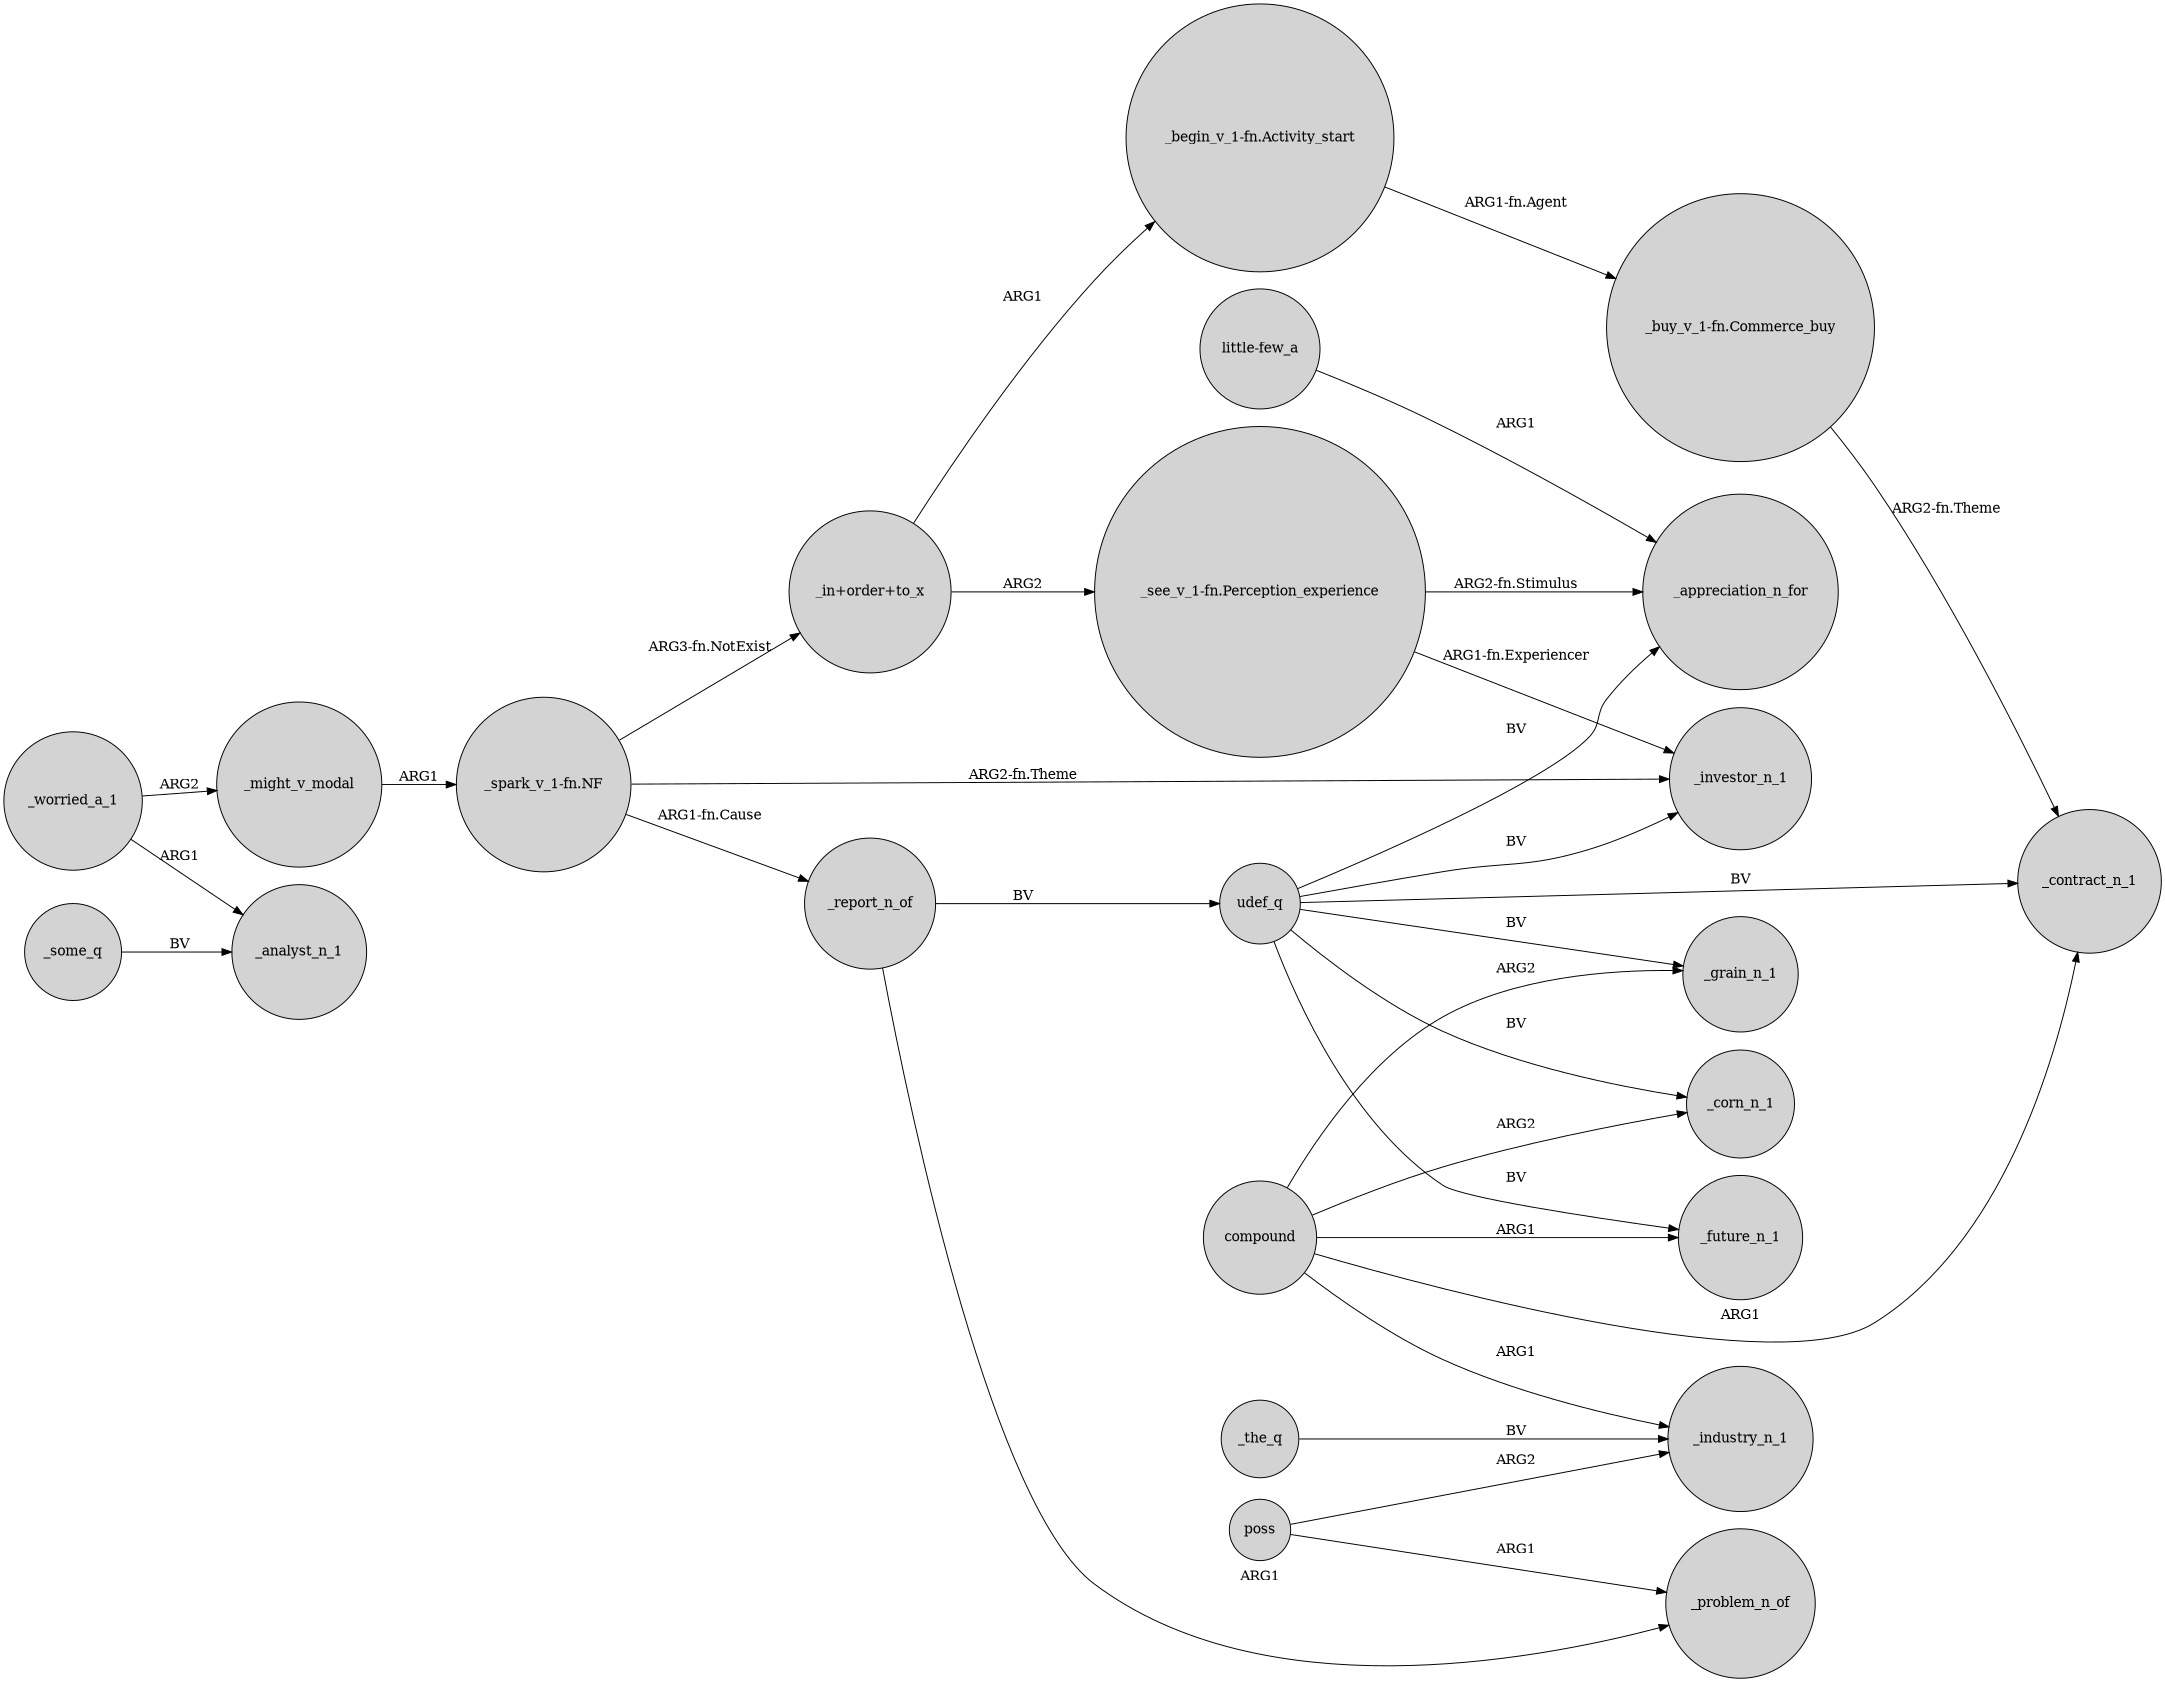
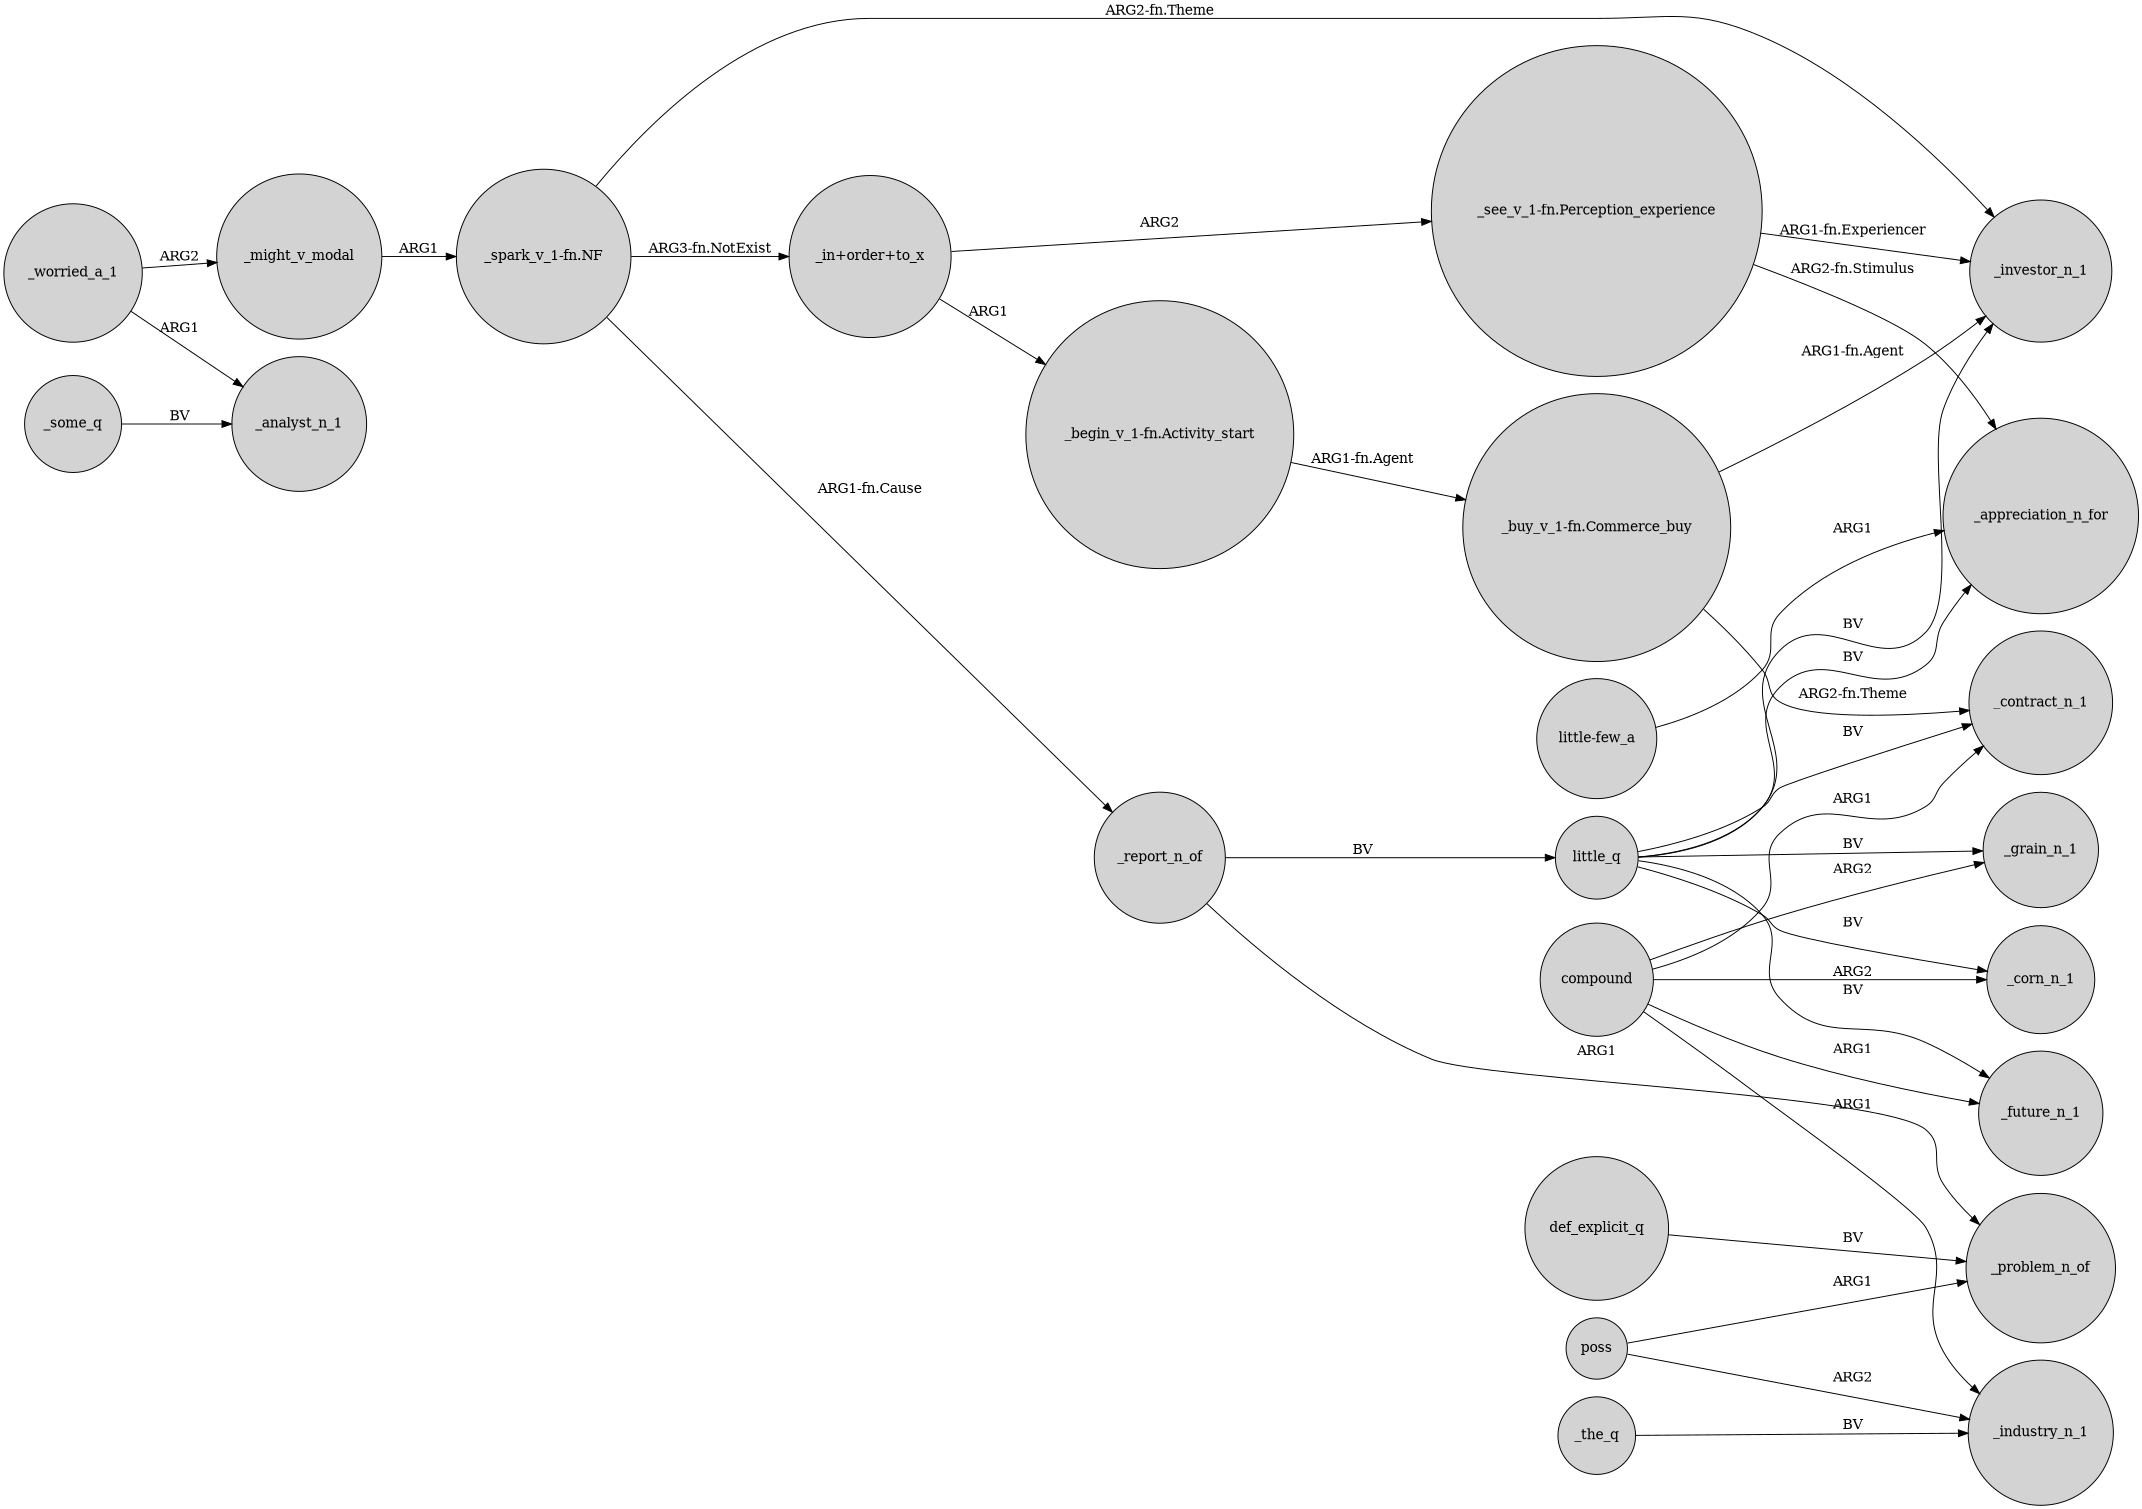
edge "_buy_v_1-fn.Commerce_buy" -> "_investor_n_1": added, label "ARG1-fn.Agent"
node "udef_q": label "udef_q" -> "little_q"
node "def_explicit_q": added
